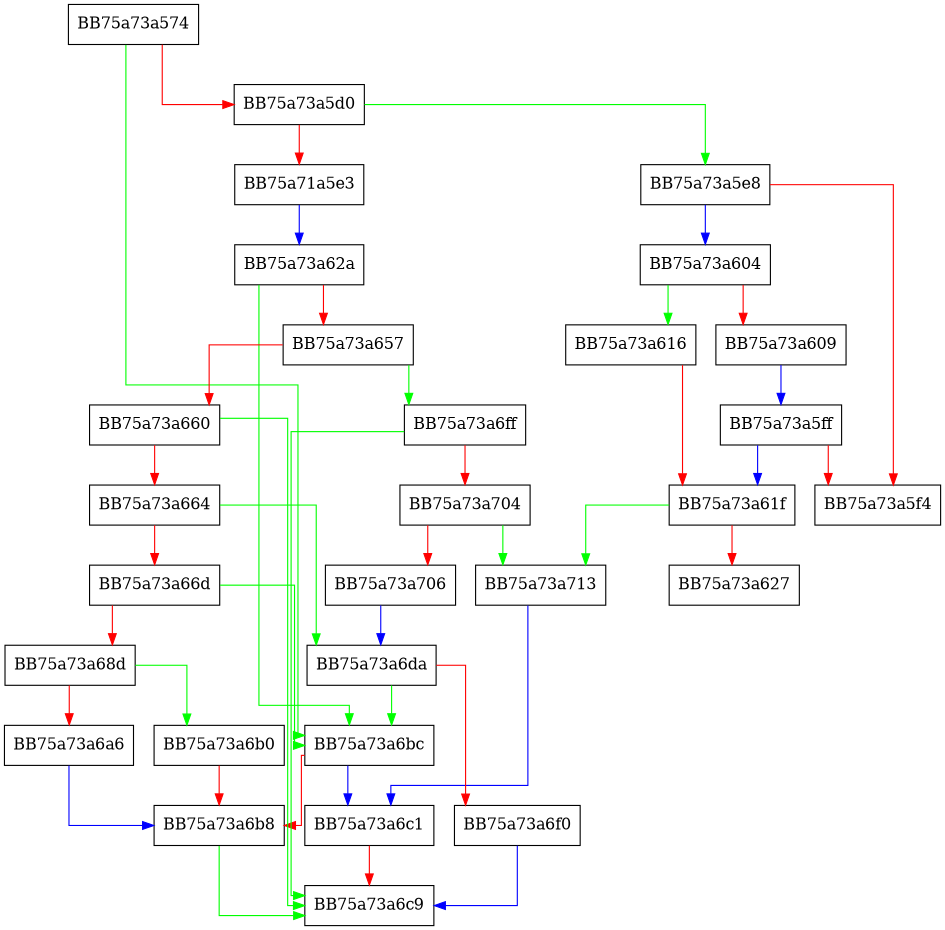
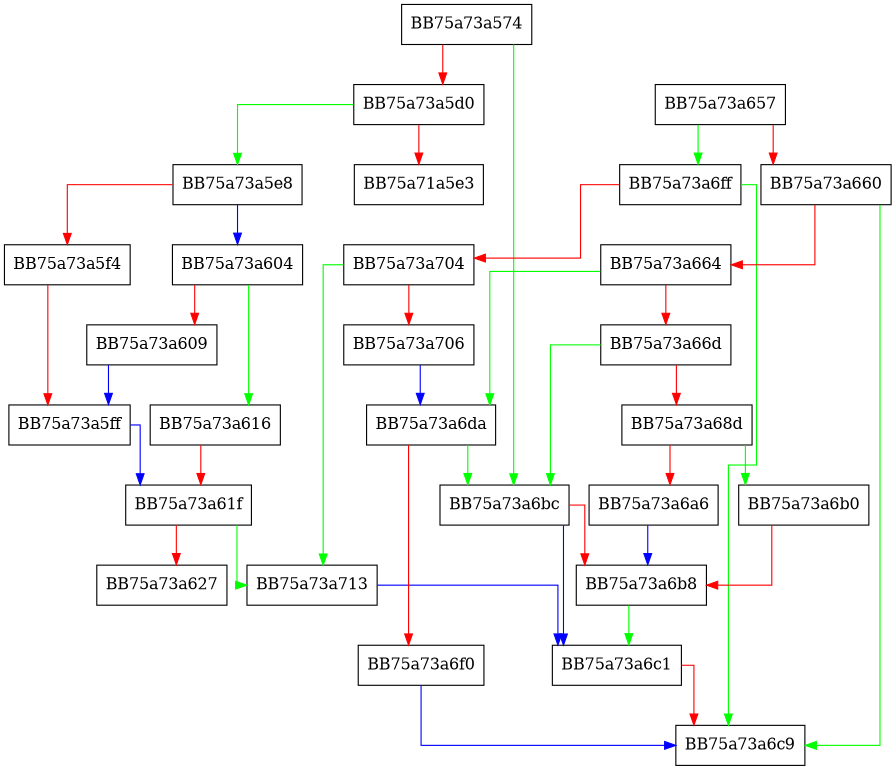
node "BB75a73a62a": removed
edge "BB75a73a5ff" -> "BB75a73a5f4": reversed
edge "BB75a73a6b8" -> "BB75a73a6c9": now "BB75a73a6b8" -> "BB75a73a6c1"
